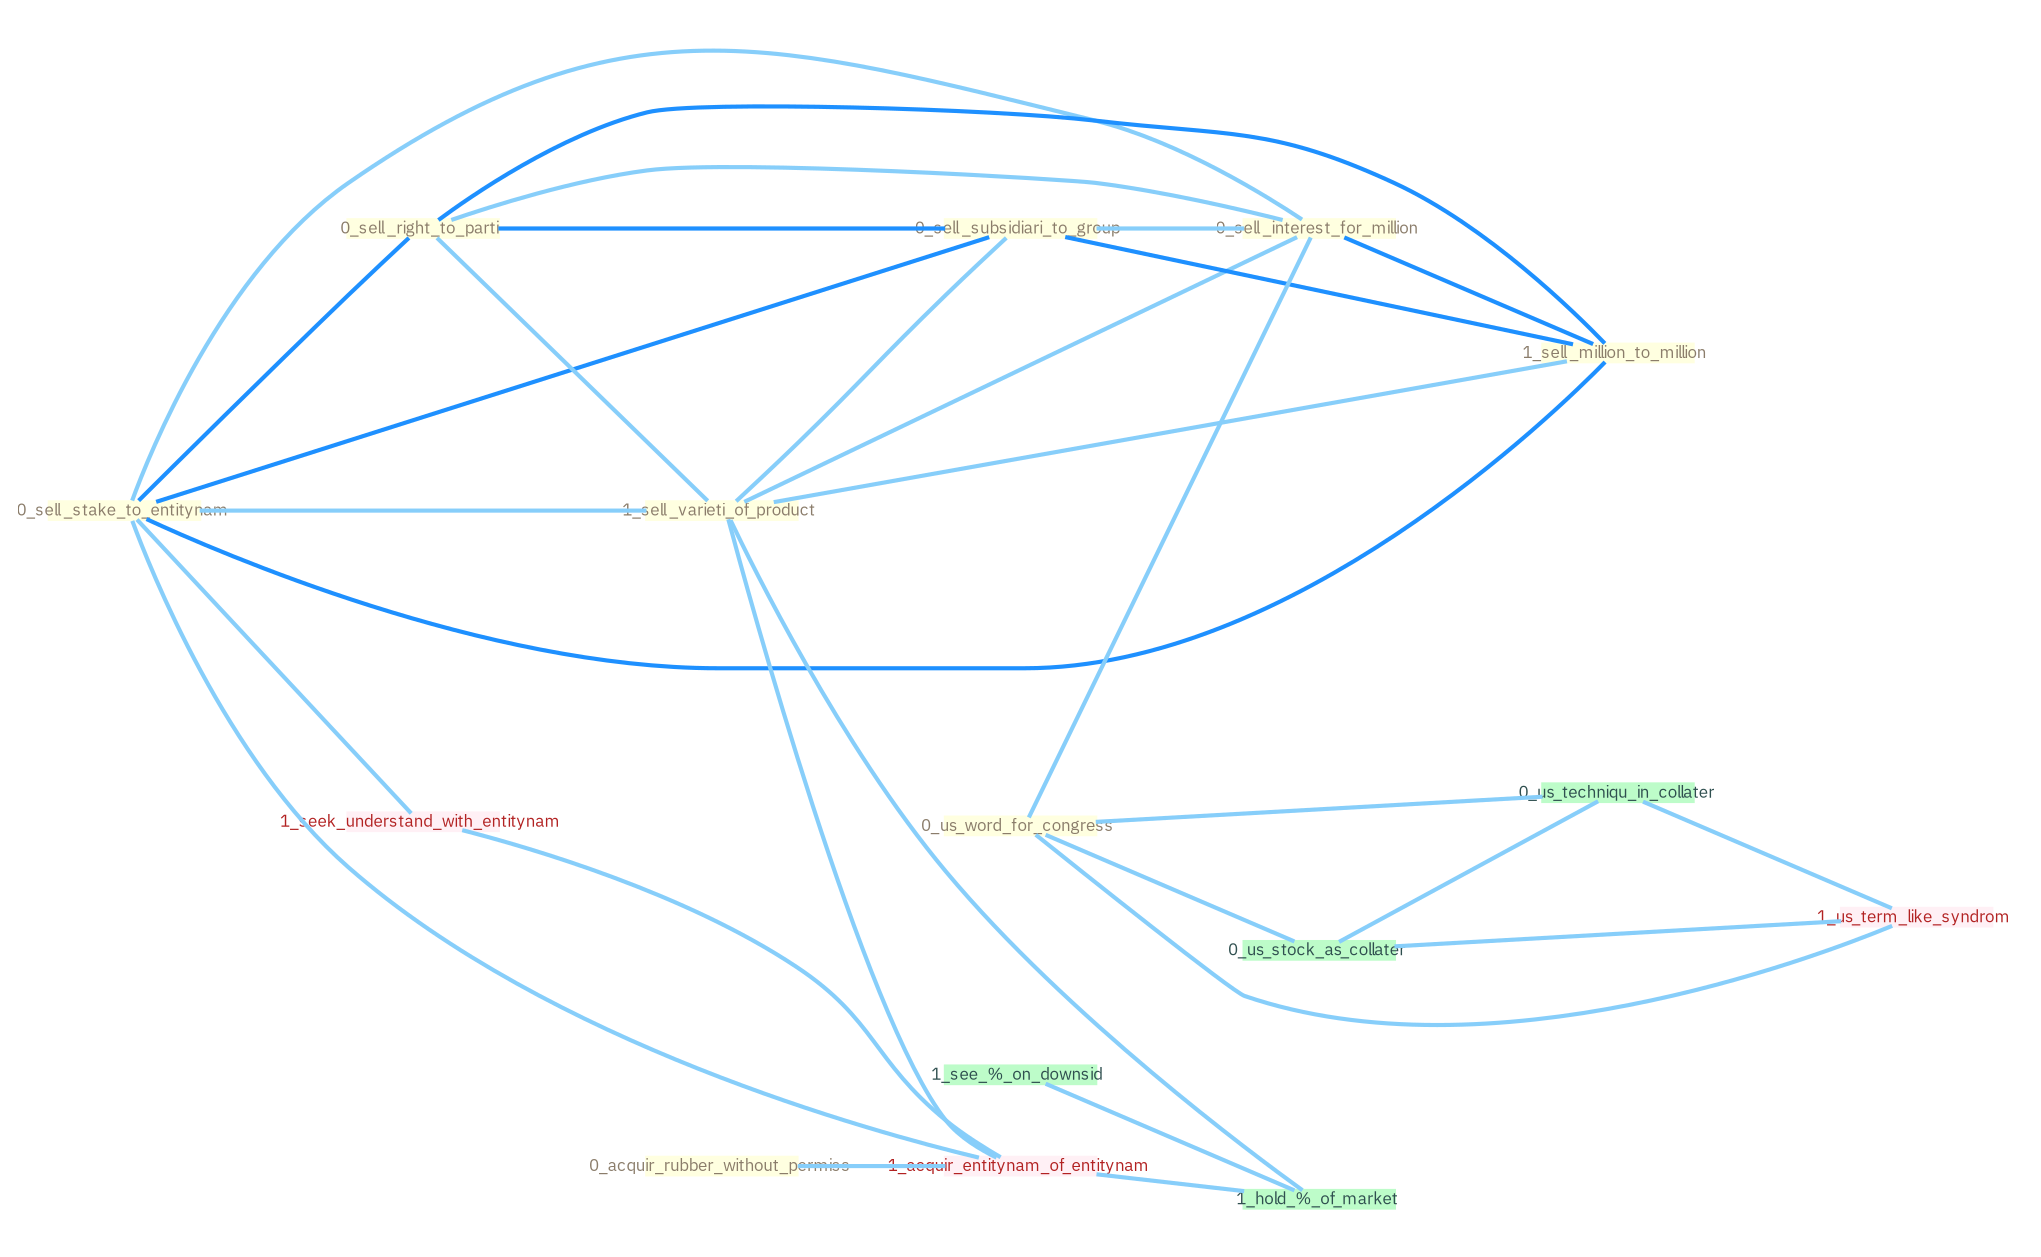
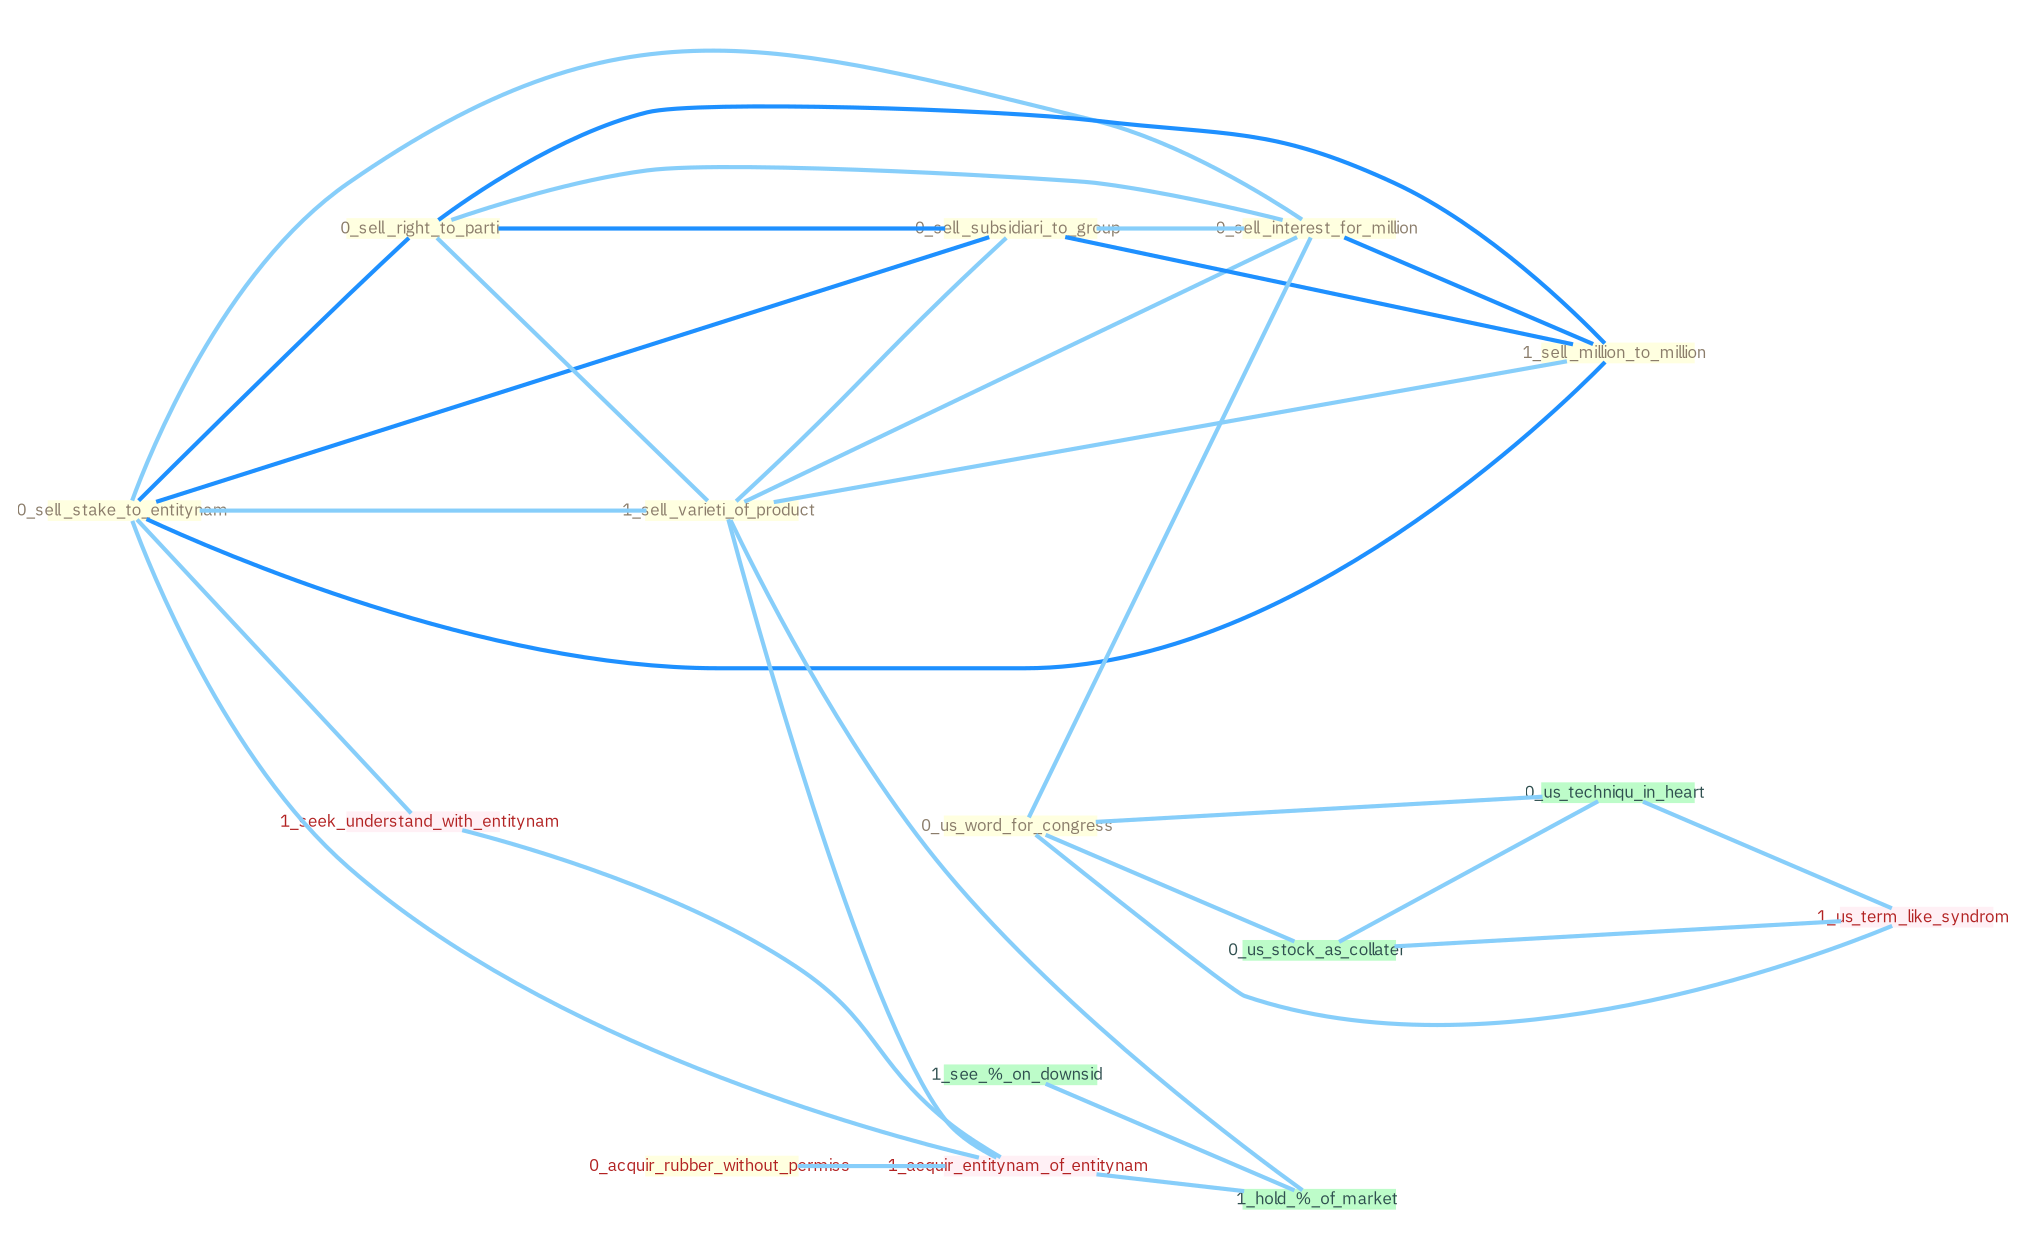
node "0_us_techniqu_in_collater": label "0_us_techniqu_in_collater" -> "0_us_techniqu_in_heart"
node "0_acquir_rubber_without_permiss": fontcolor #8b7d6b -> #b22222
